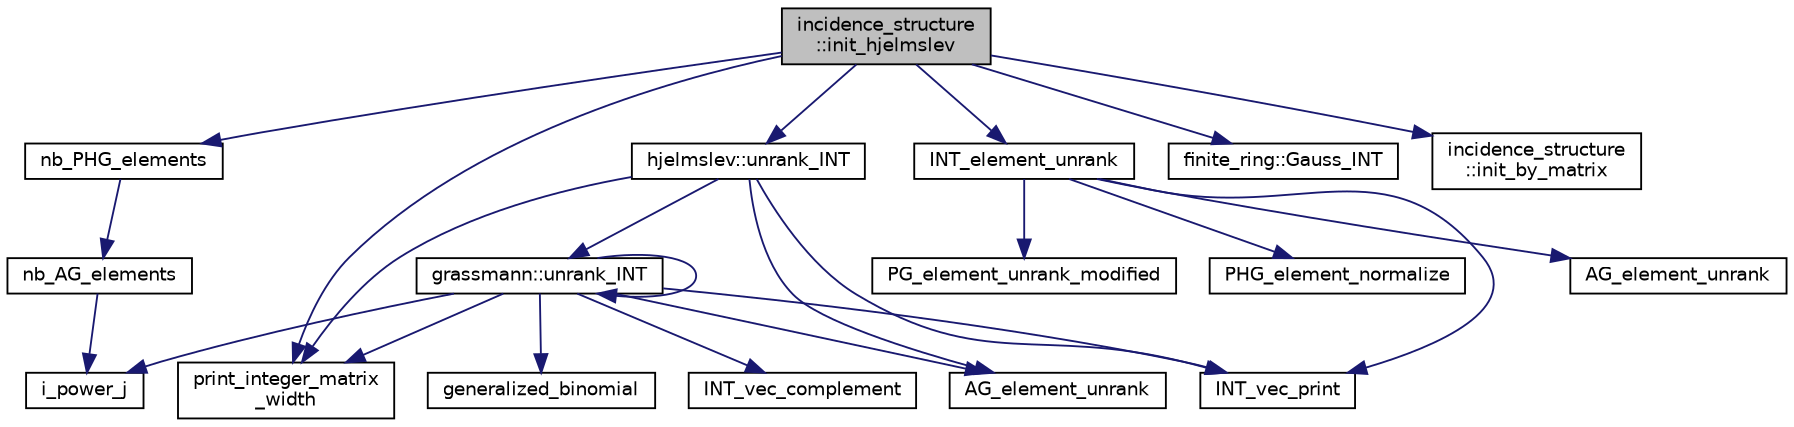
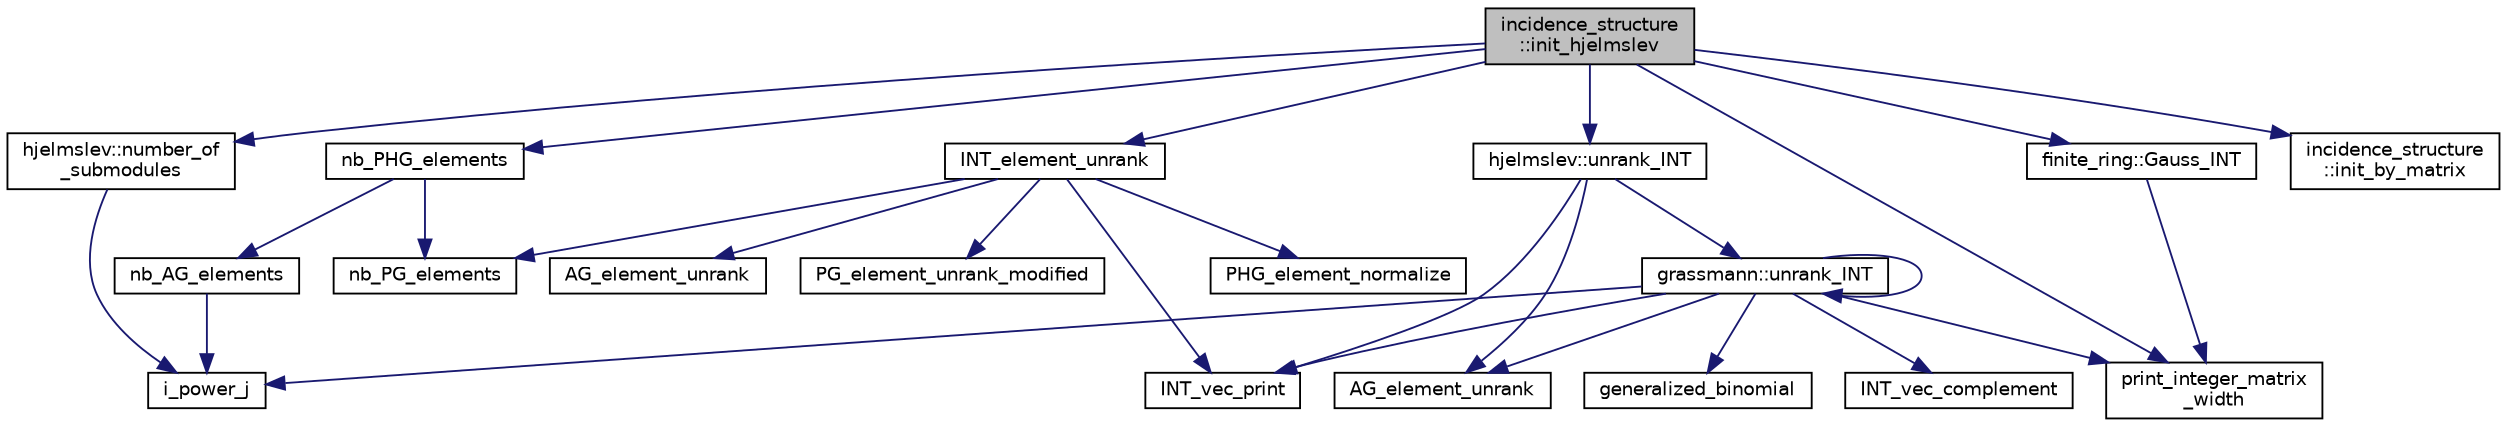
node "hjelmslev::number_of _submodules": added
edge "hjelmslev::unrank_INT" -> "print_integer_matrix _width": now "finite_ring::Gauss_INT" -> "print_integer_matrix _width"
node "nb_PG_elements": added
